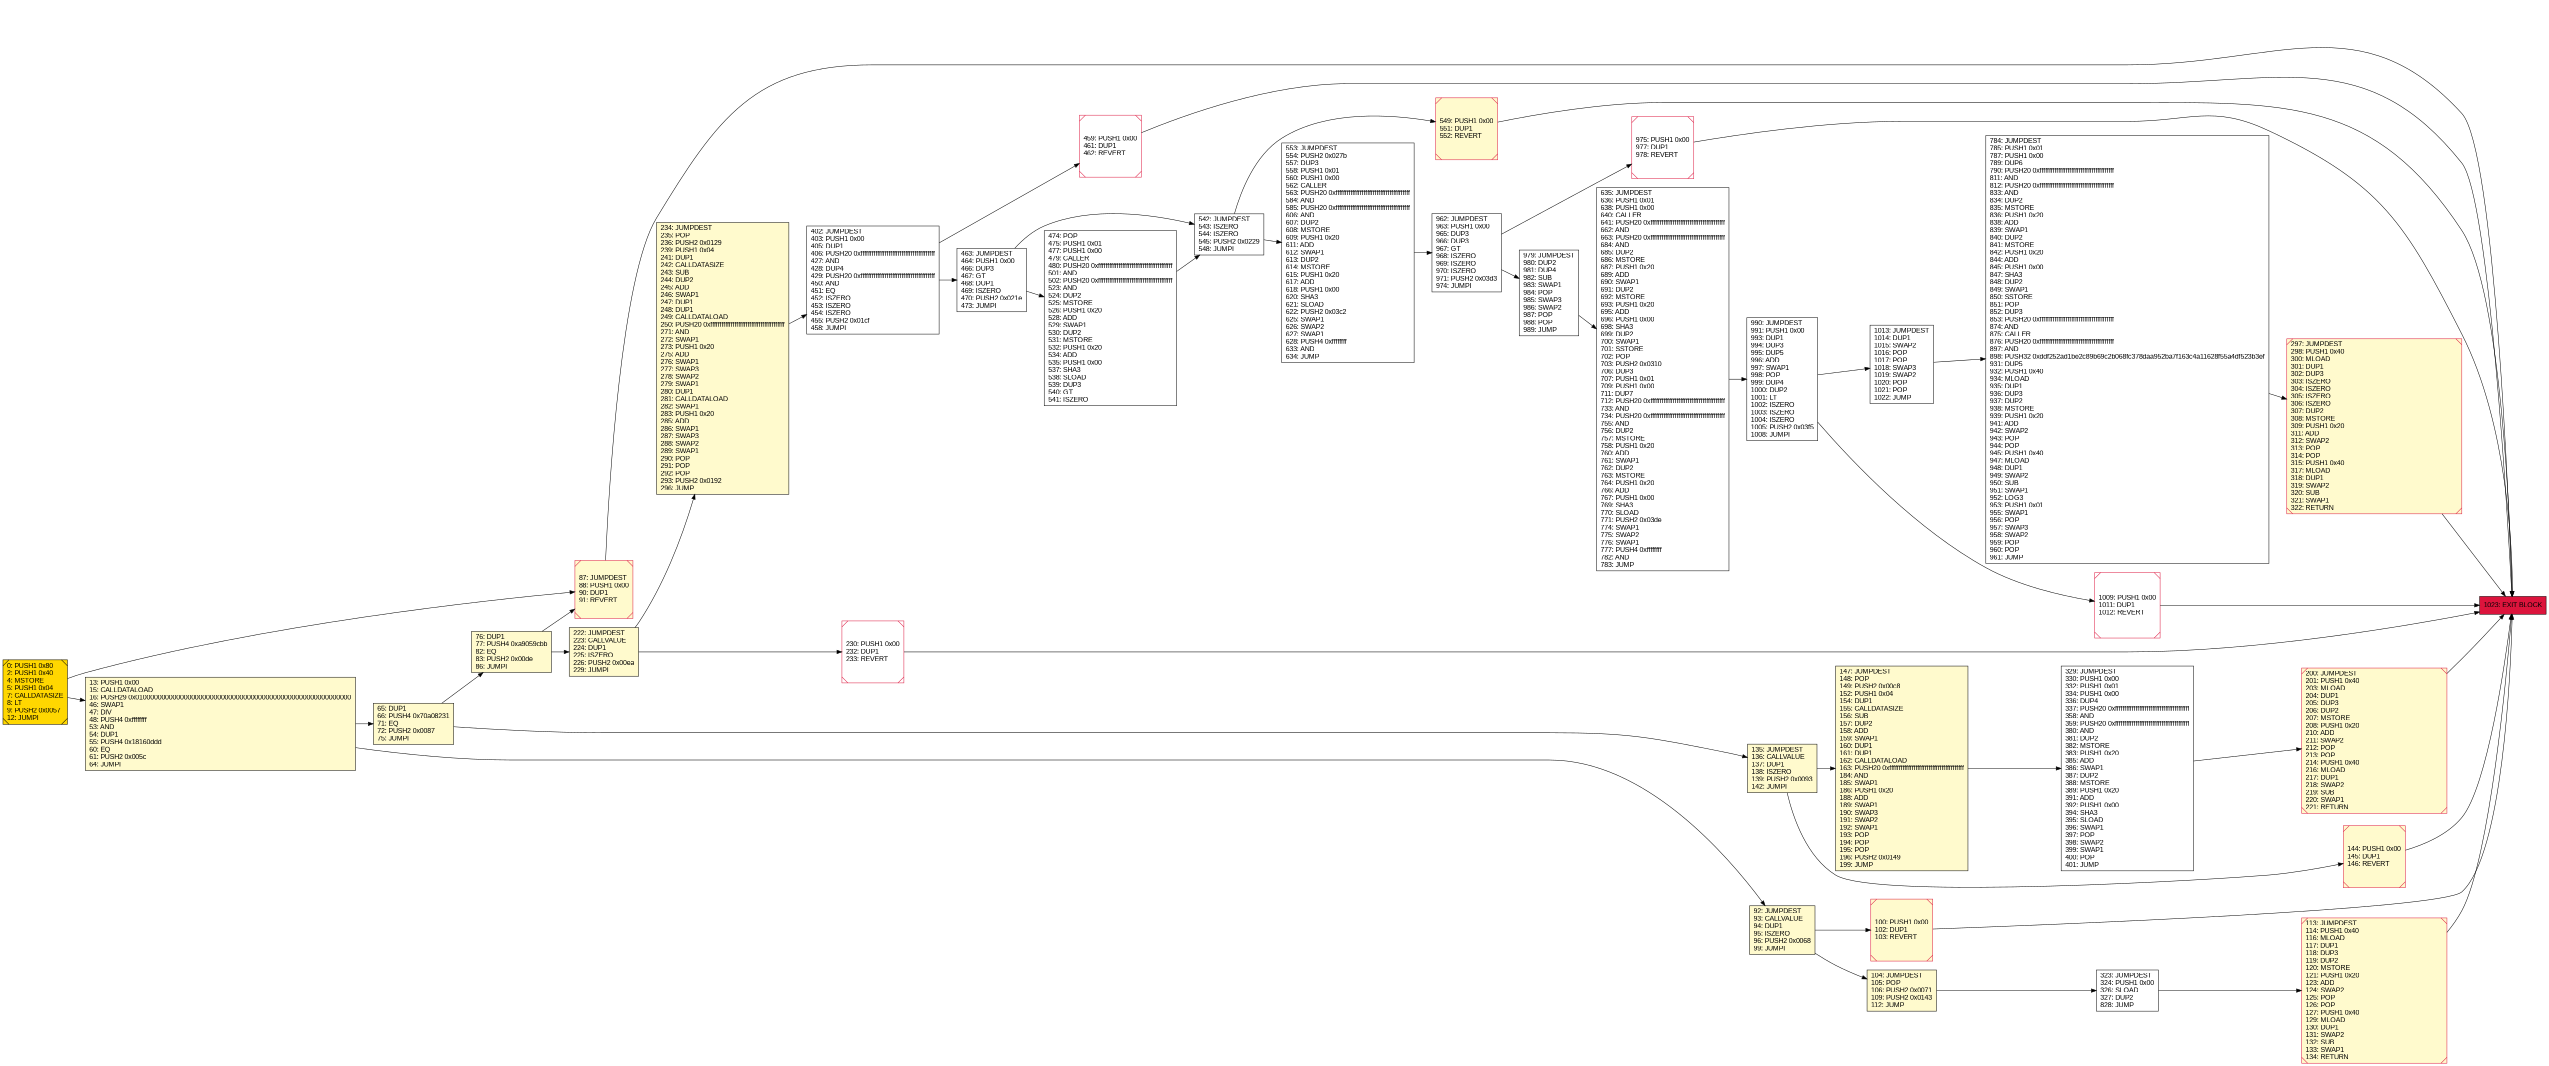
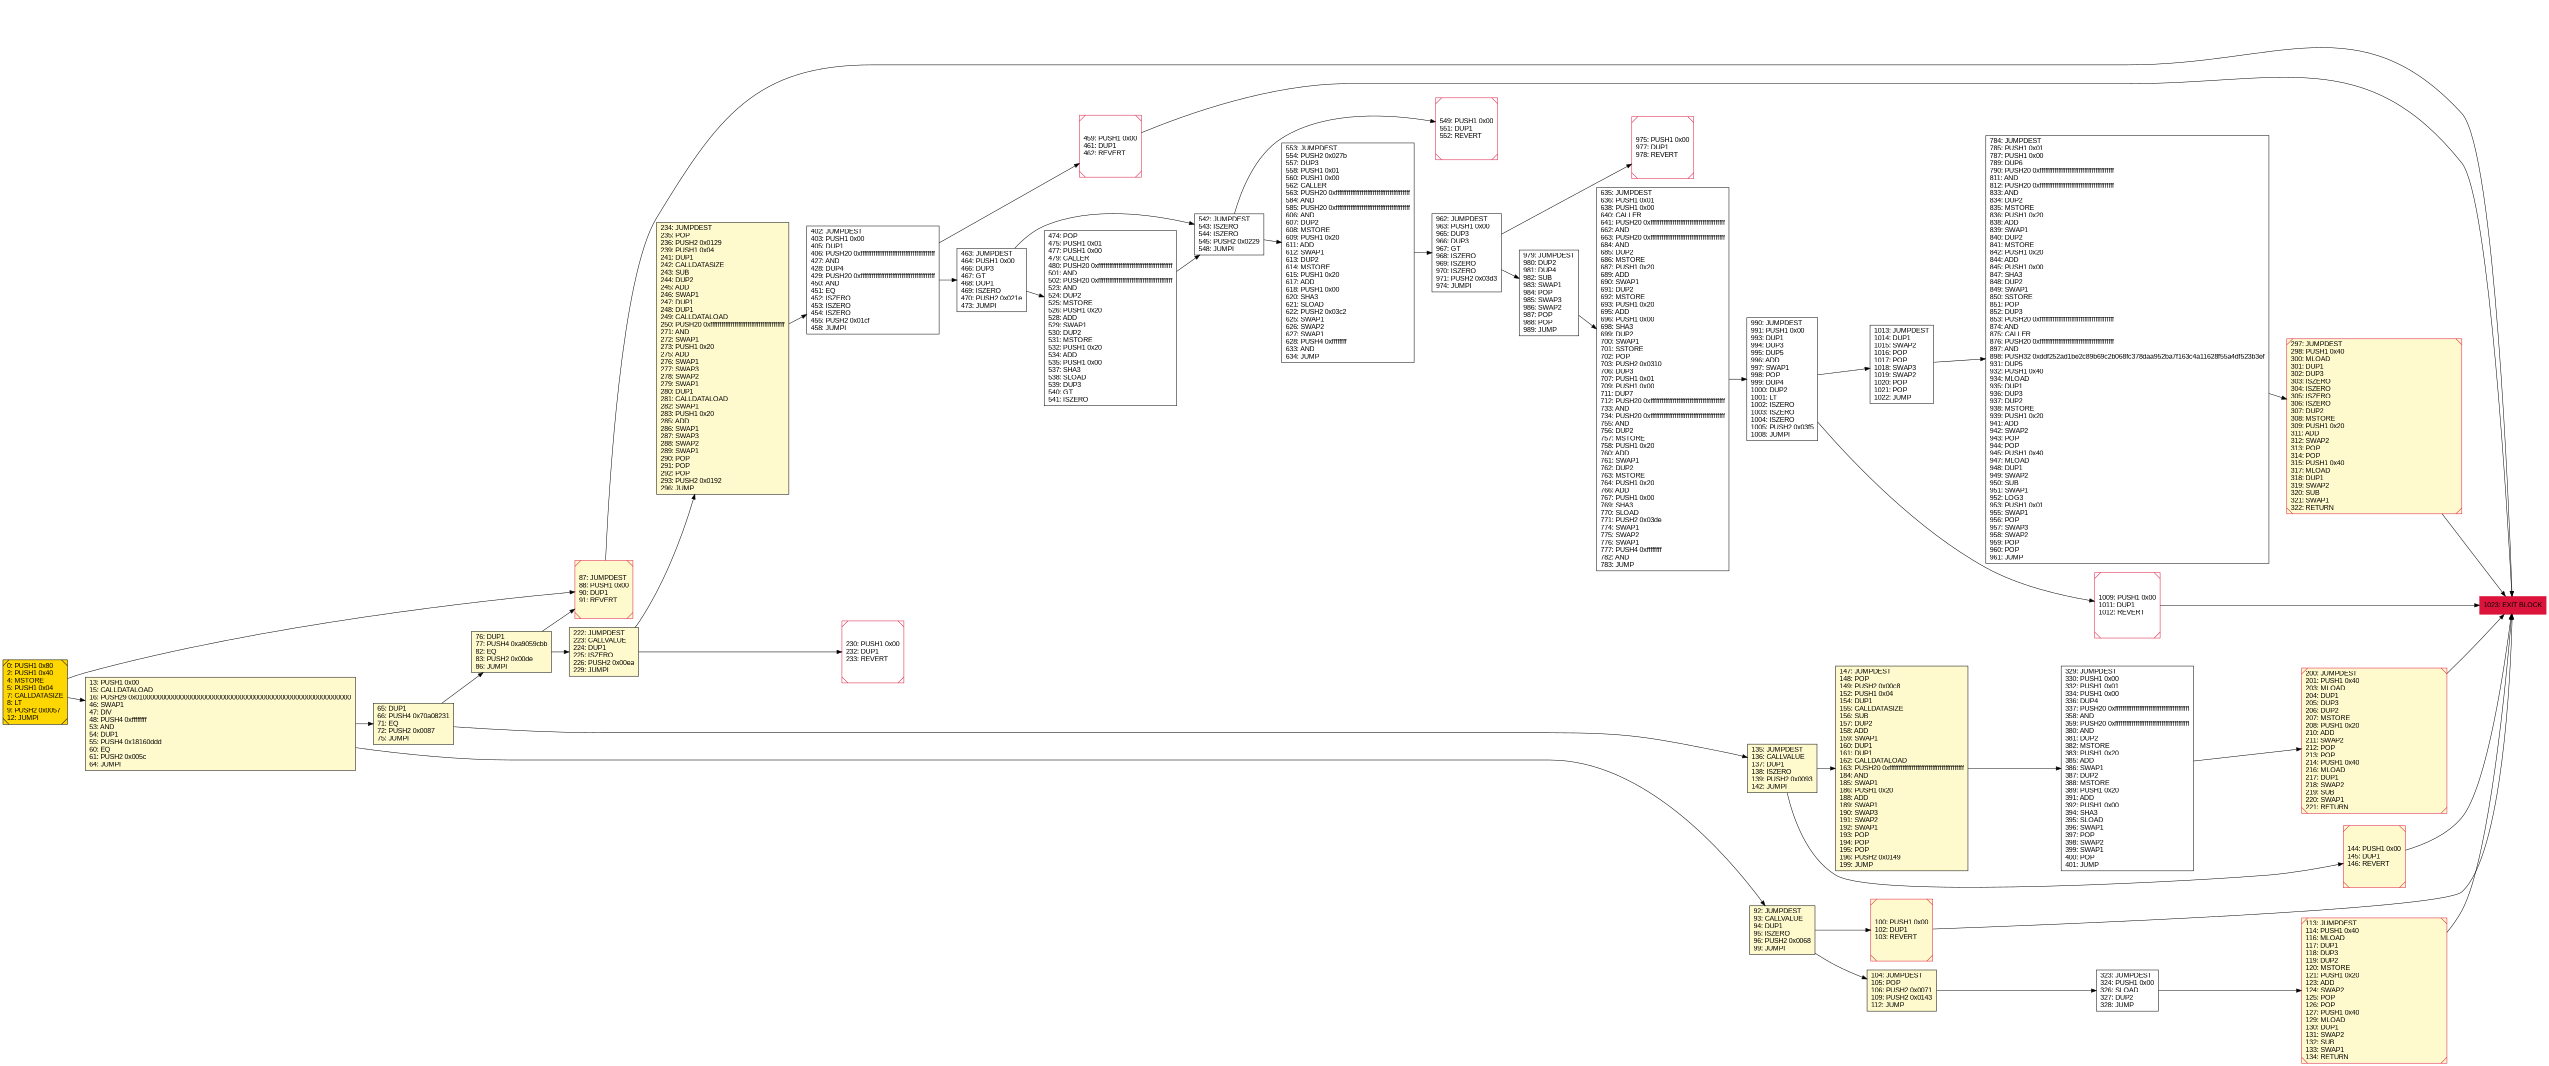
edge "549: PUSH1 0x00 551: DUP1 552: REVERT" -> "1023: EXIT BLOCK": removed
edge "975: PUSH1 0x00 977: DUP1 978: REVERT" -> "1023: EXIT BLOCK": removed
node "549: PUSH1 0x00 551: DUP1 552: REVERT": fillcolor lemonchiffon -> white
node "1023: EXIT BLOCK": color black -> crimson
edge "230: PUSH1 0x00 232: DUP1 233: REVERT" -> "1023: EXIT BLOCK": removed
node "323: JUMPDEST 324: PUSH1 0x00 326: SLOAD 327: DUP2 828: JUMP": label "323: JUMPDEST 324: PUSH1 0x00 326: SLOAD 327: DUP2 828: JUMP" -> "323: JUMPDEST 324: PUSH1 0x00 326: SLOAD 327: DUP2 328: JUMP"
